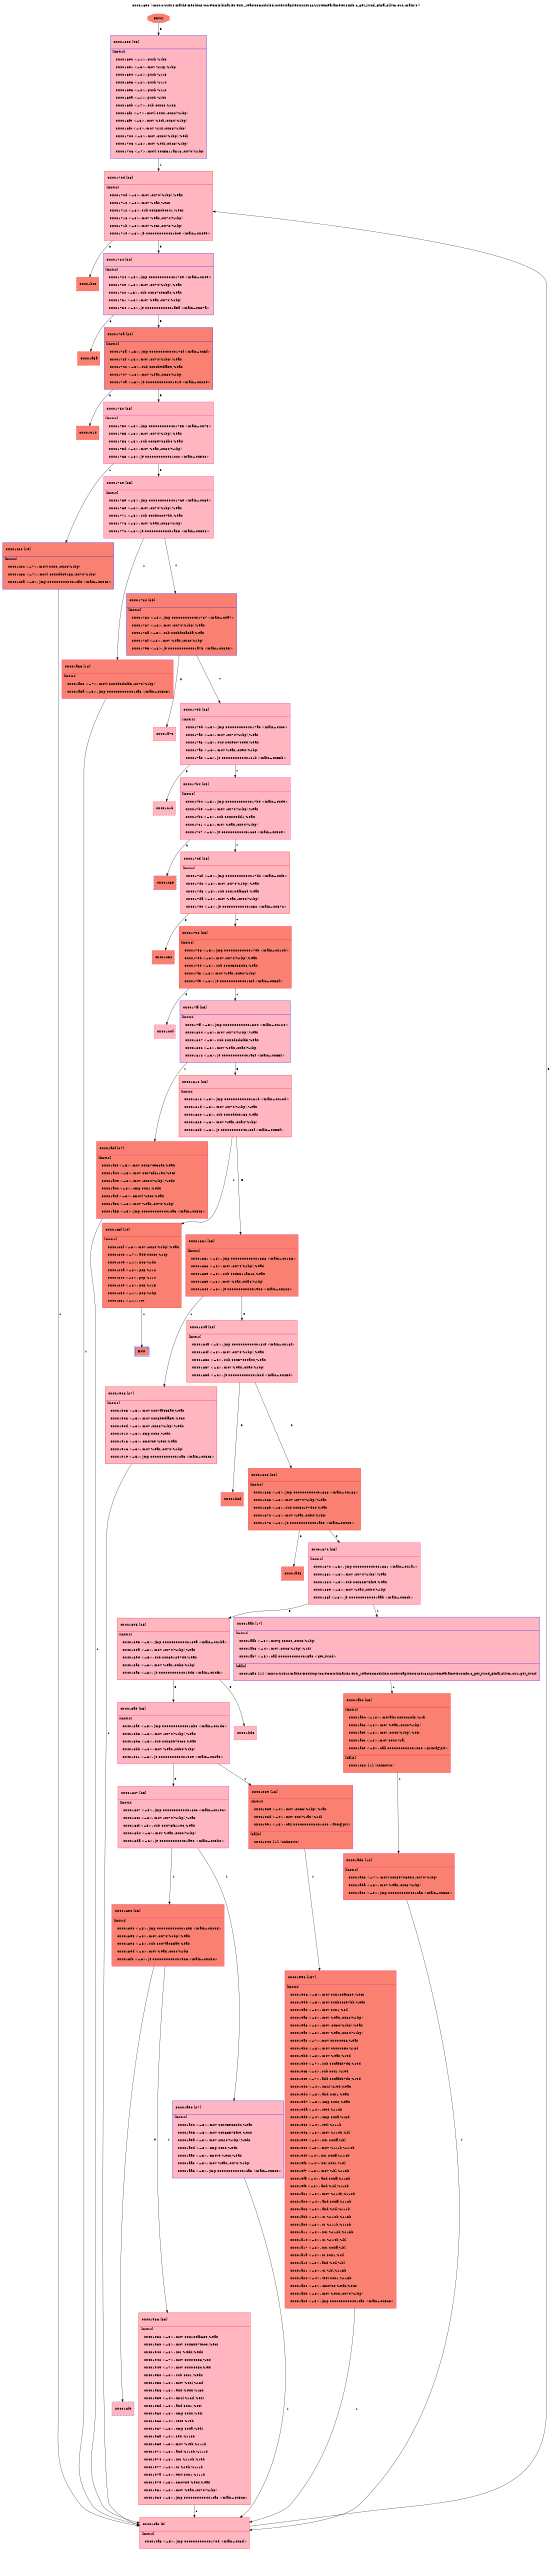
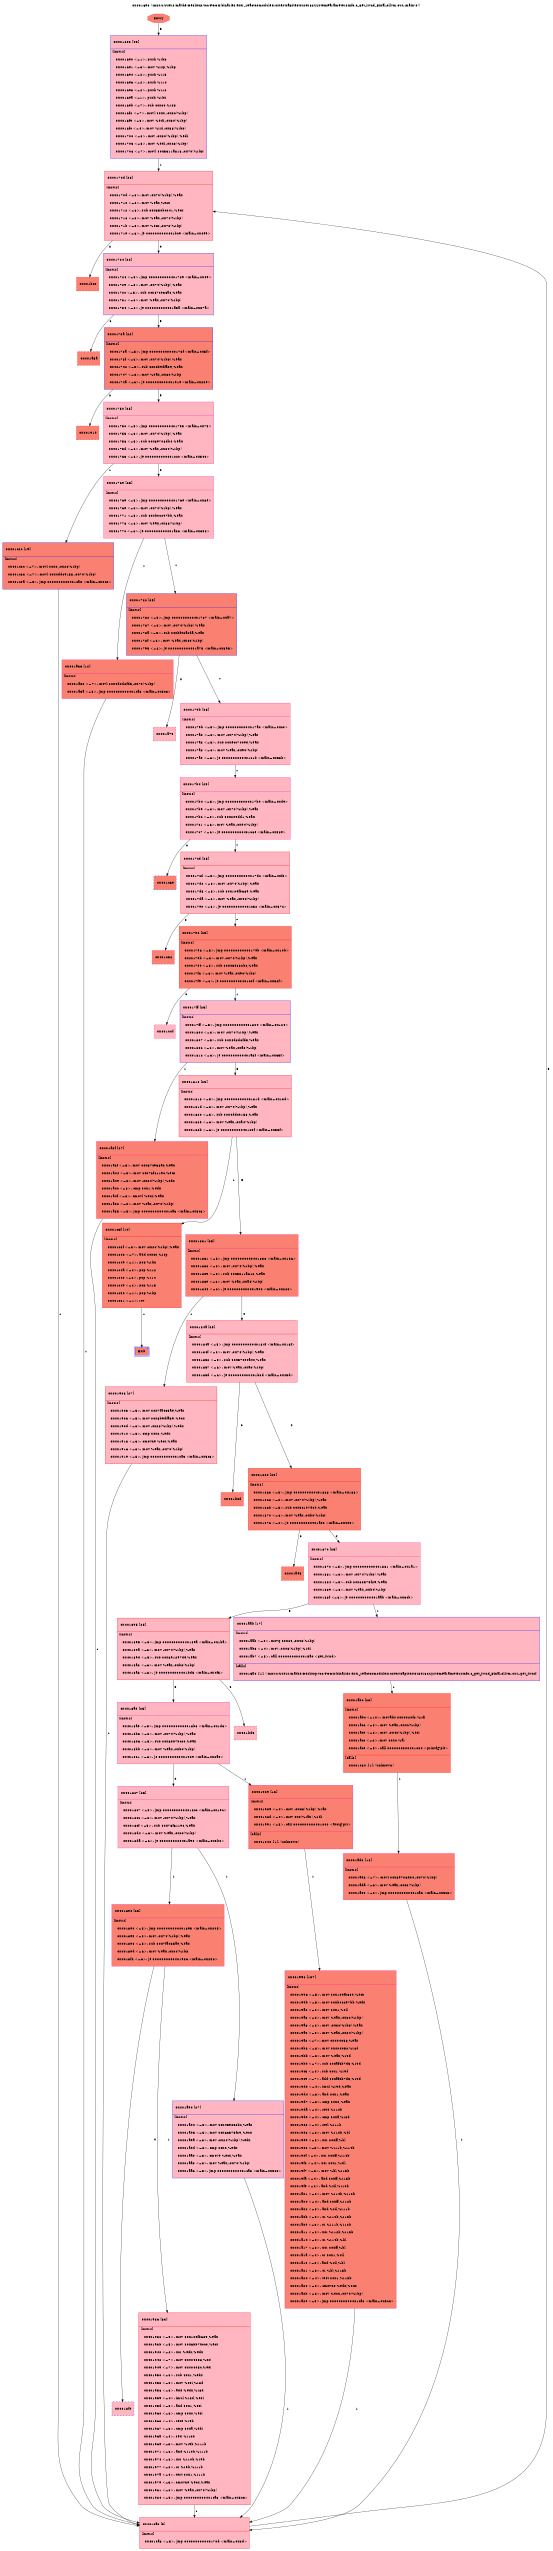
node "0x401c1b": removed
